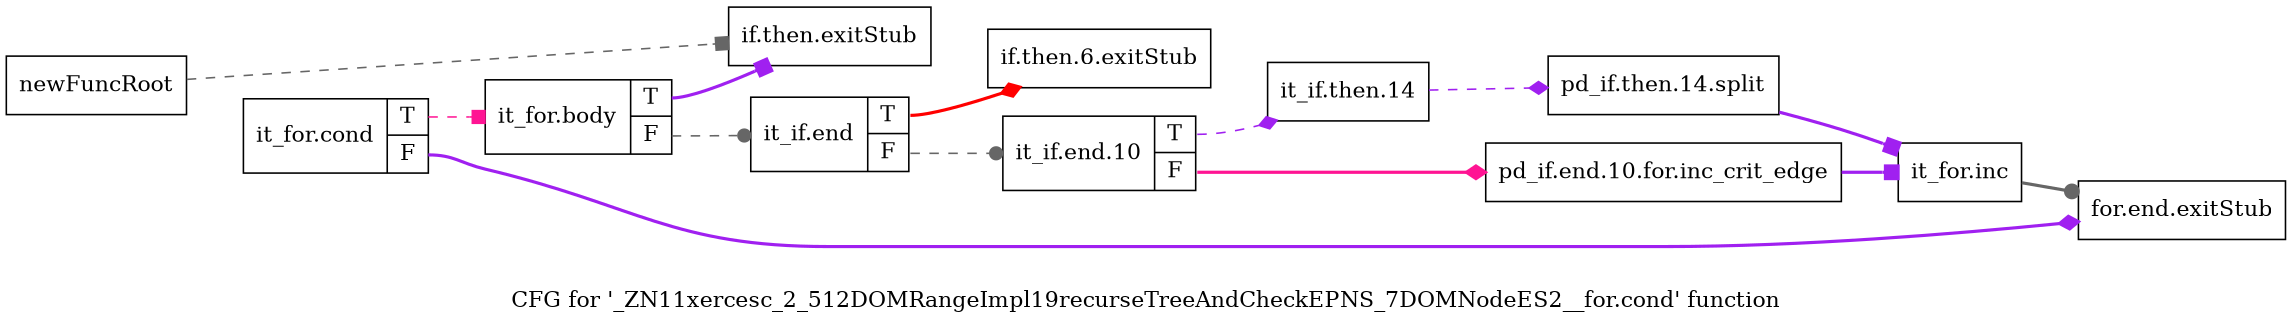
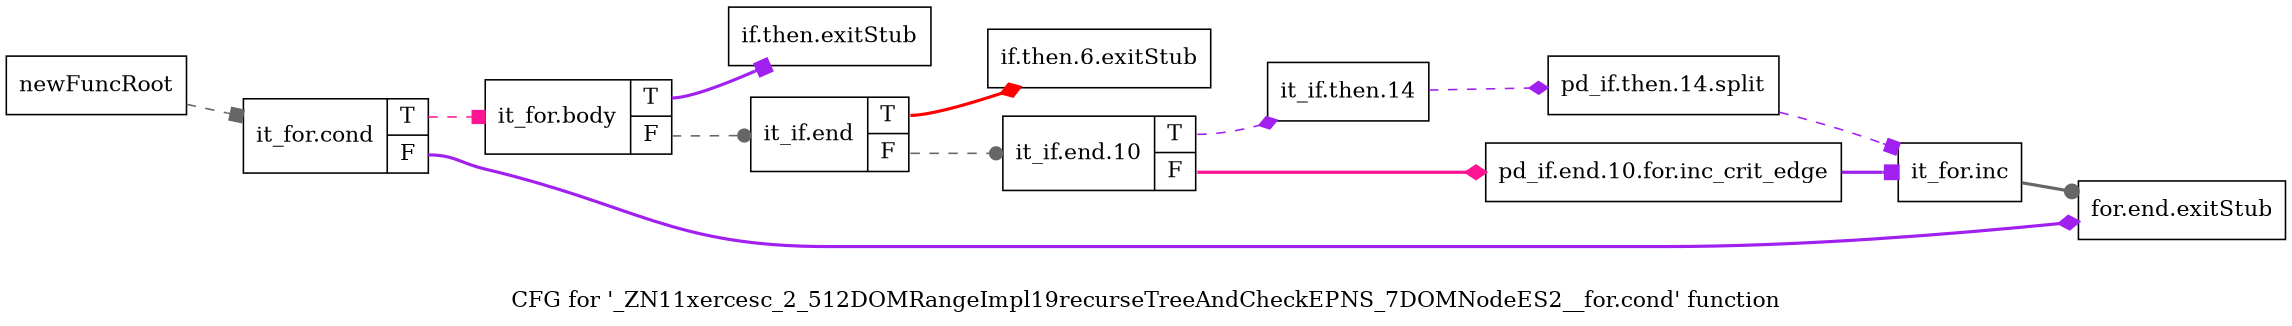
edge "newFuncRoot" -> "if.then.exitStub": now "newFuncRoot" -> "it_for.cond"
edge "pd_if.then.14.split" -> "it_for.inc": style bold -> dashed
